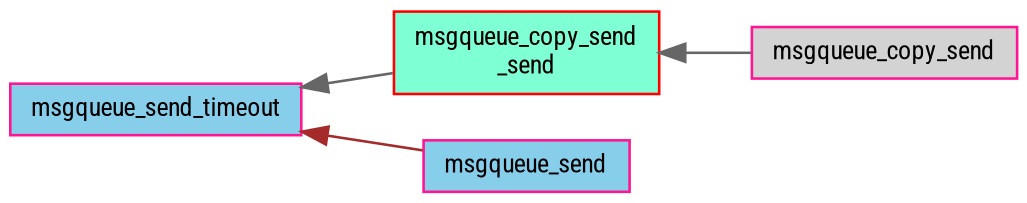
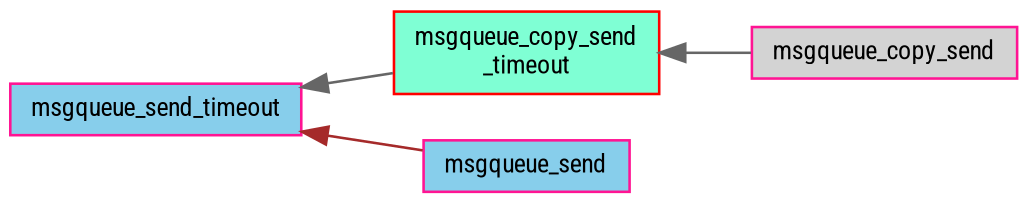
node "msgqueue_copy_send _send": label "msgqueue_copy_send _send" -> "msgqueue_copy_send _timeout"
